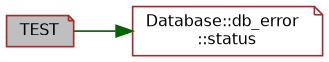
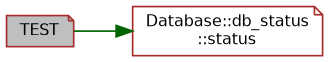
node "Database::db_error ::status": label "Database::db_error ::status" -> "Database::db_status ::status"
